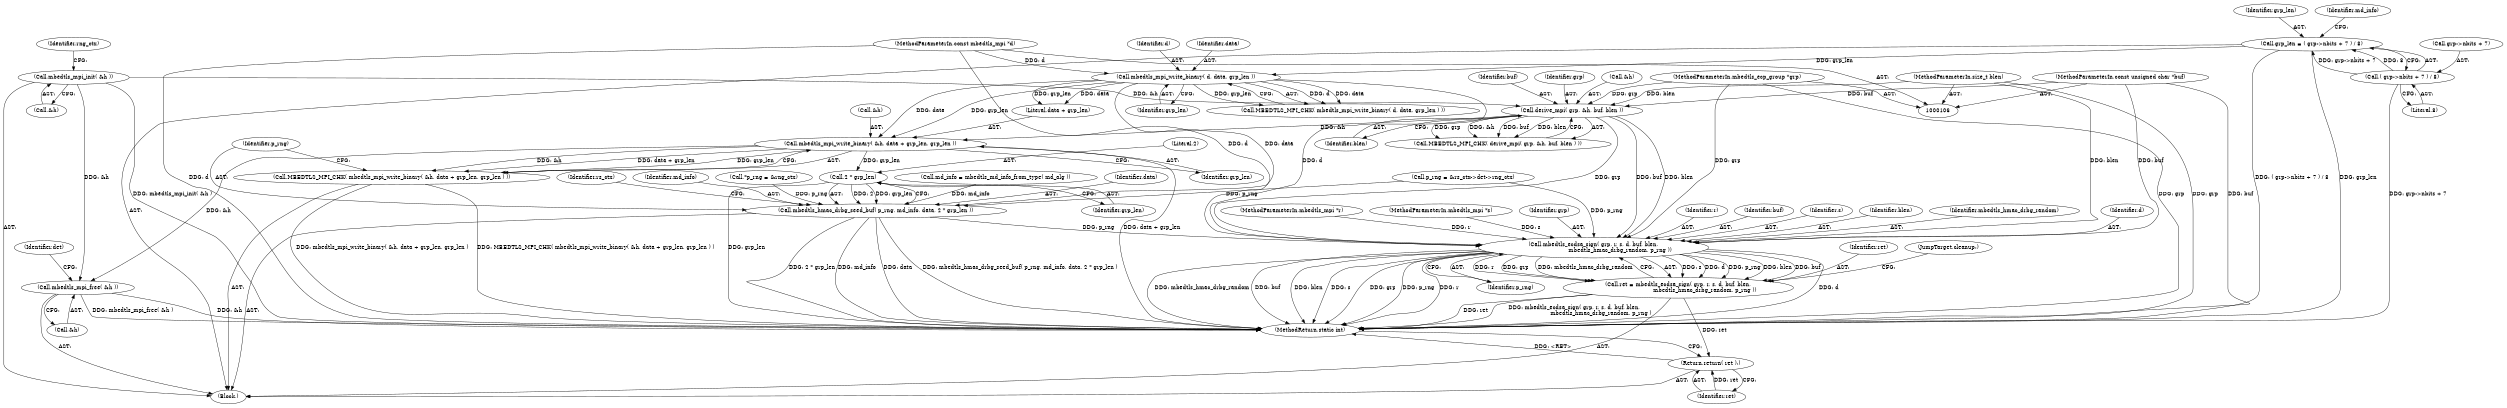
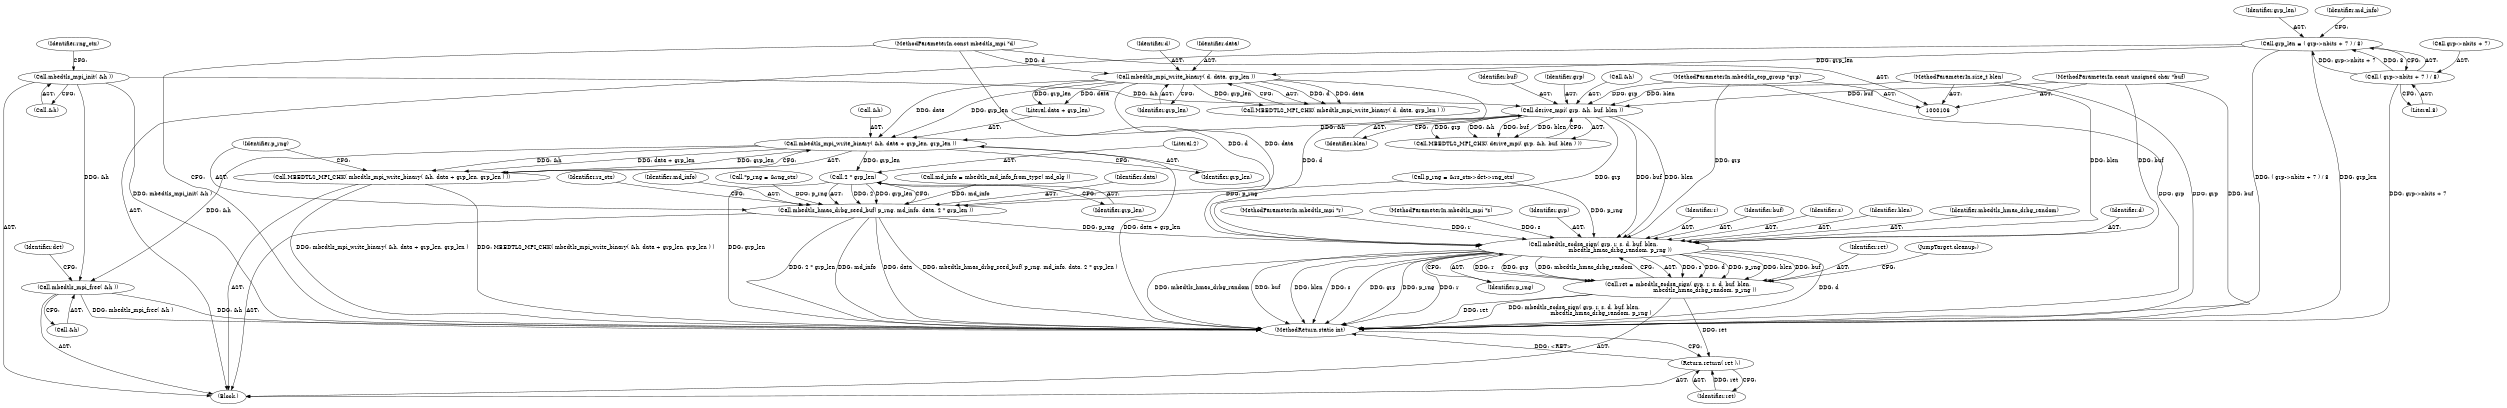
edge "(MethodParameterIn,const mbedtls_mpi *d)" -> "(MethodReturn,static int)": label "DDG: d" -> "CFG: "
